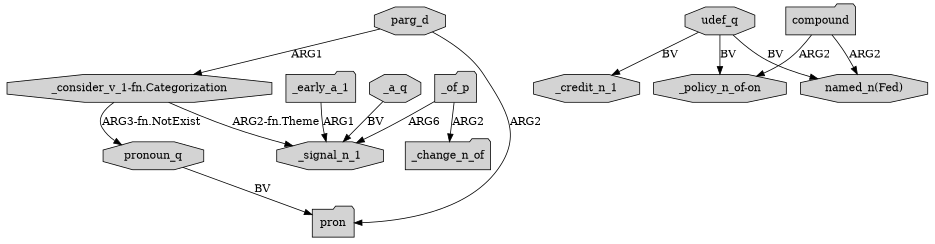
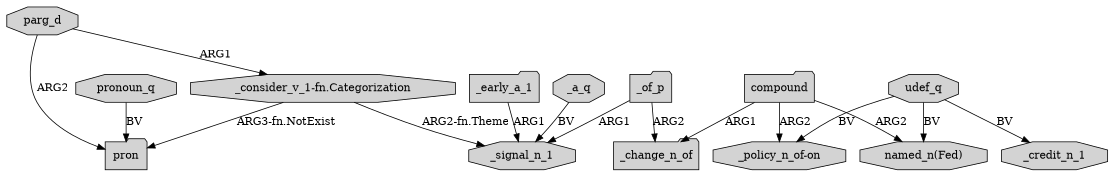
edge "compound" -> "_change_n_of": added, label "ARG1"
edge "_consider_v_1-fn.Categorization" -> "pronoun_q": now "_consider_v_1-fn.Categorization" -> "pron"
edge "_of_p" -> "_signal_n_1": label "ARG6" -> "ARG1"
